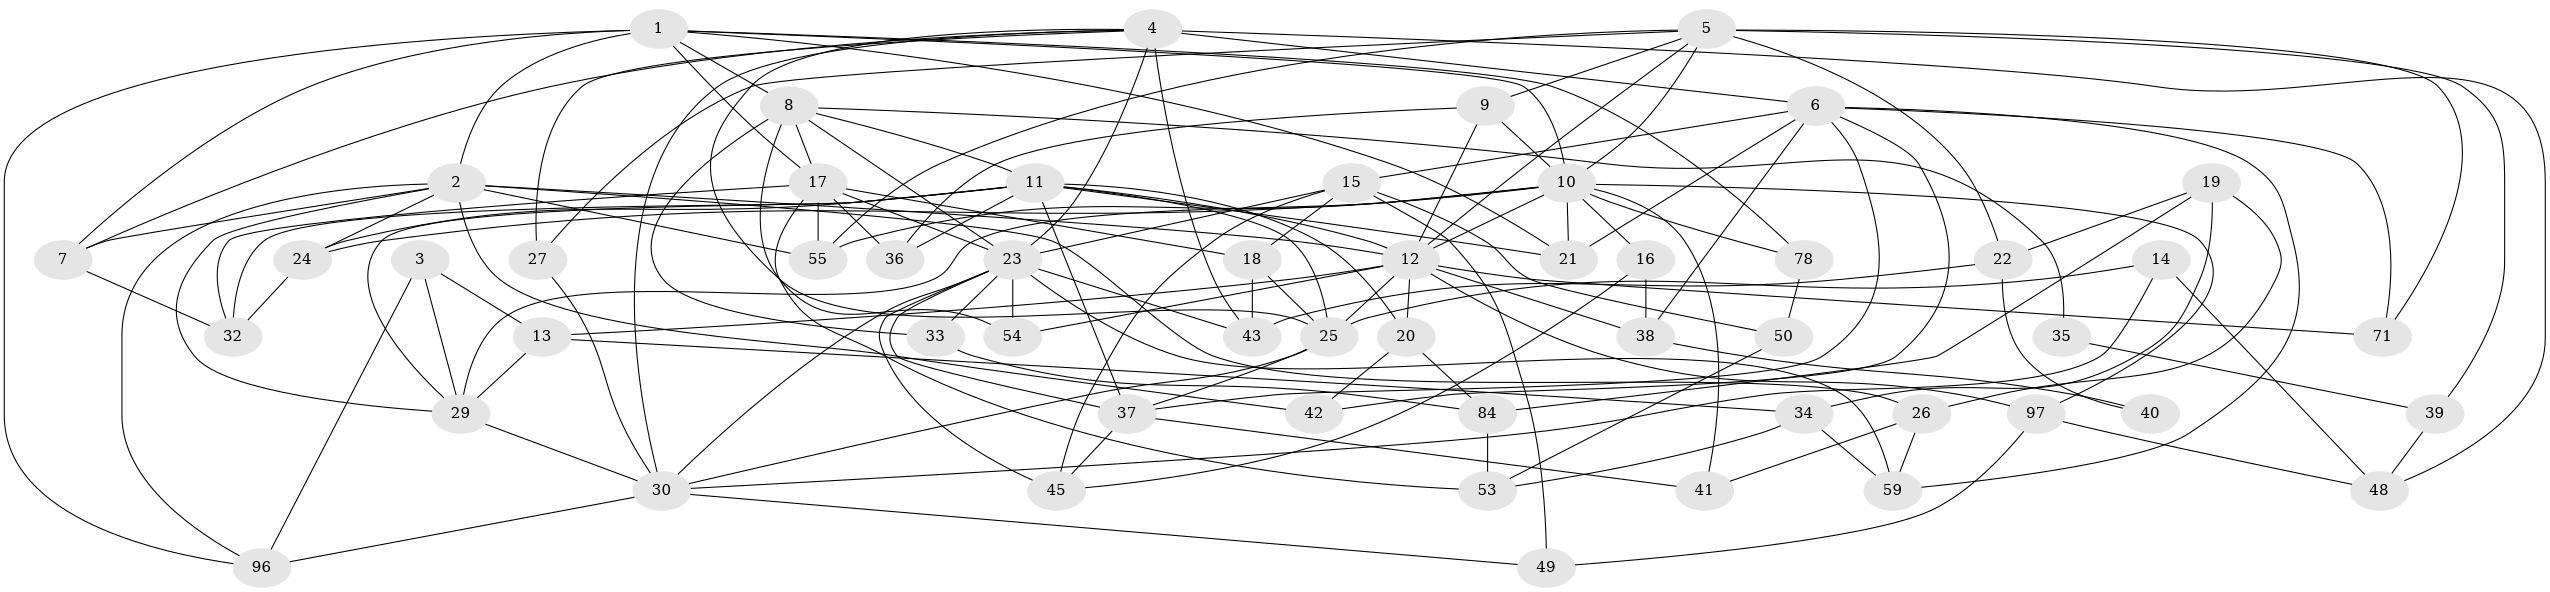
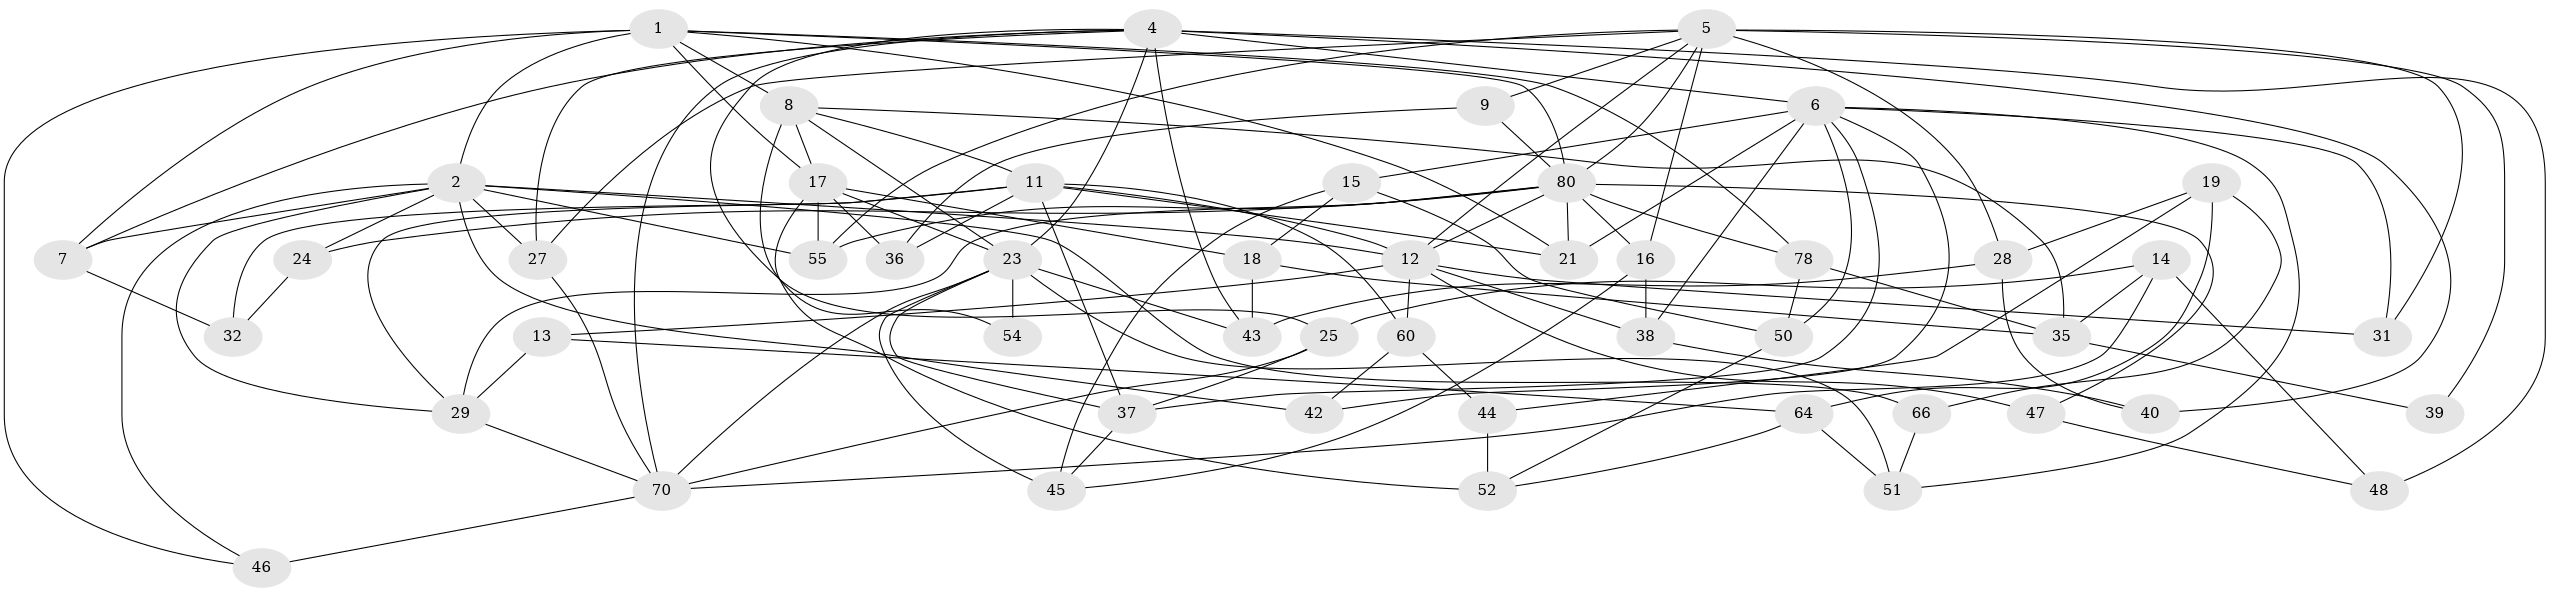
edge "4" -- "40": added
edge "5" -- "16": added
edge "9" -- "12": removed
node "10": label "10" -> "80"
edge "17" -- "32": removed
edge "11" -- "24": removed
edge "11" -- "25": removed
edge "15" -- "23": removed
edge "2" -- "27": added
edge "6" -- "50": added
node "3": removed
node "22": label "22" -> "28"
edge "12" -- "25": removed
edge "12" -- "54": removed
edge "18" -- "25": now "18" -- "35"
edge "78" -- "35": added
edge "14" -- "35": added
node "33": removed
node "20": label "20" -> "60"
node "71": label "71" -> "31"
node "84": label "84" -> "44"
node "34": label "34" -> "64"
node "26": label "26" -> "66"
node "97": label "97" -> "47"
edge "39" -- "48": removed
node "30": label "30" -> "70"
node "53": label "53" -> "52"
node "41": removed
node "59": label "59" -> "51"
node "96": label "96" -> "46"
node "49": removed
